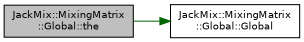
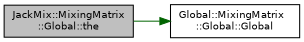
node "JackMix::MixingMatrix ::Global::Global": label "JackMix::MixingMatrix ::Global::Global" -> "Global::MixingMatrix ::Global::Global"
